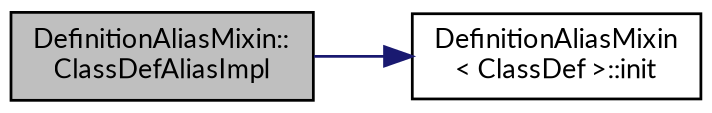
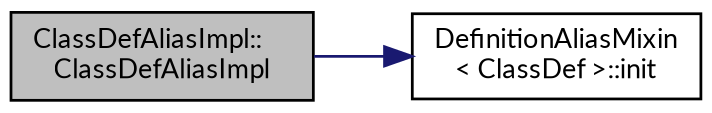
node "DefinitionAliasMixin:: ClassDefAliasImpl": label "DefinitionAliasMixin:: ClassDefAliasImpl" -> "ClassDefAliasImpl:: ClassDefAliasImpl"
